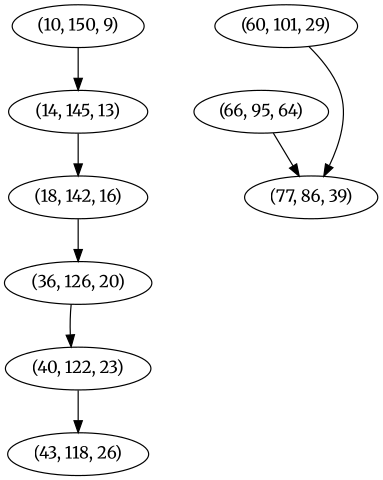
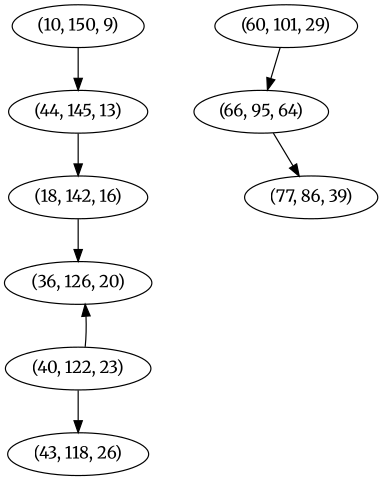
edge "(60, 101, 29)" -> "(77, 86, 39)": now "(60, 101, 29)" -> "(66, 95, 64)"
node "(14, 145, 13)": label "(14, 145, 13)" -> "(44, 145, 13)"
edge "(36, 126, 20)" -> "(40, 122, 23)": reversed
